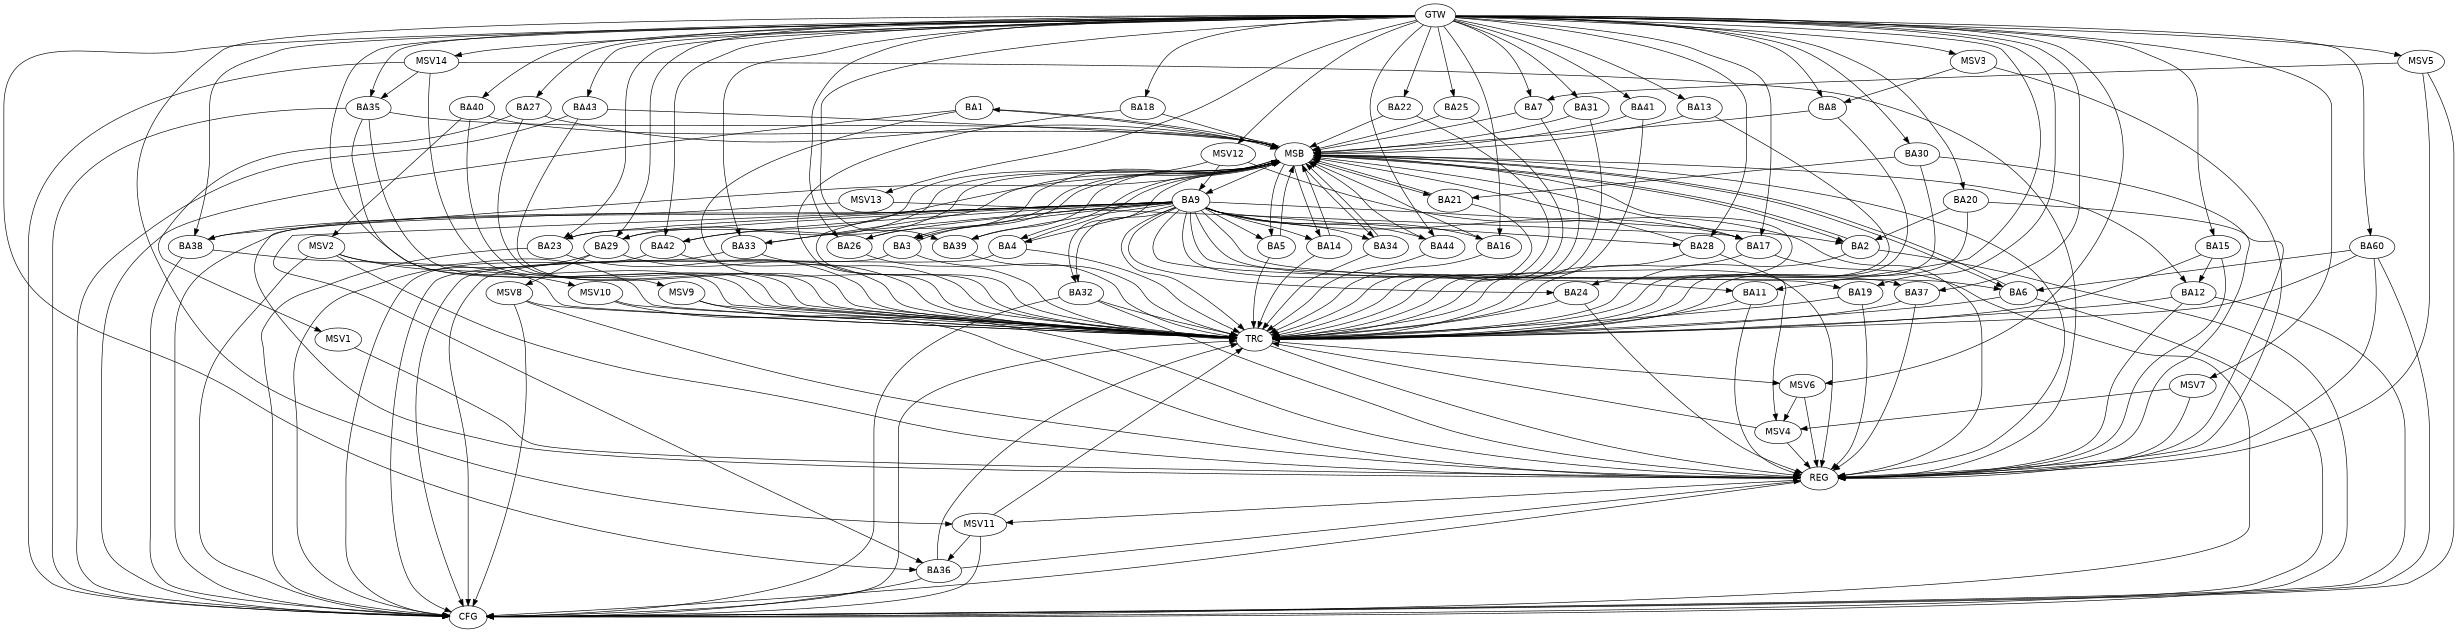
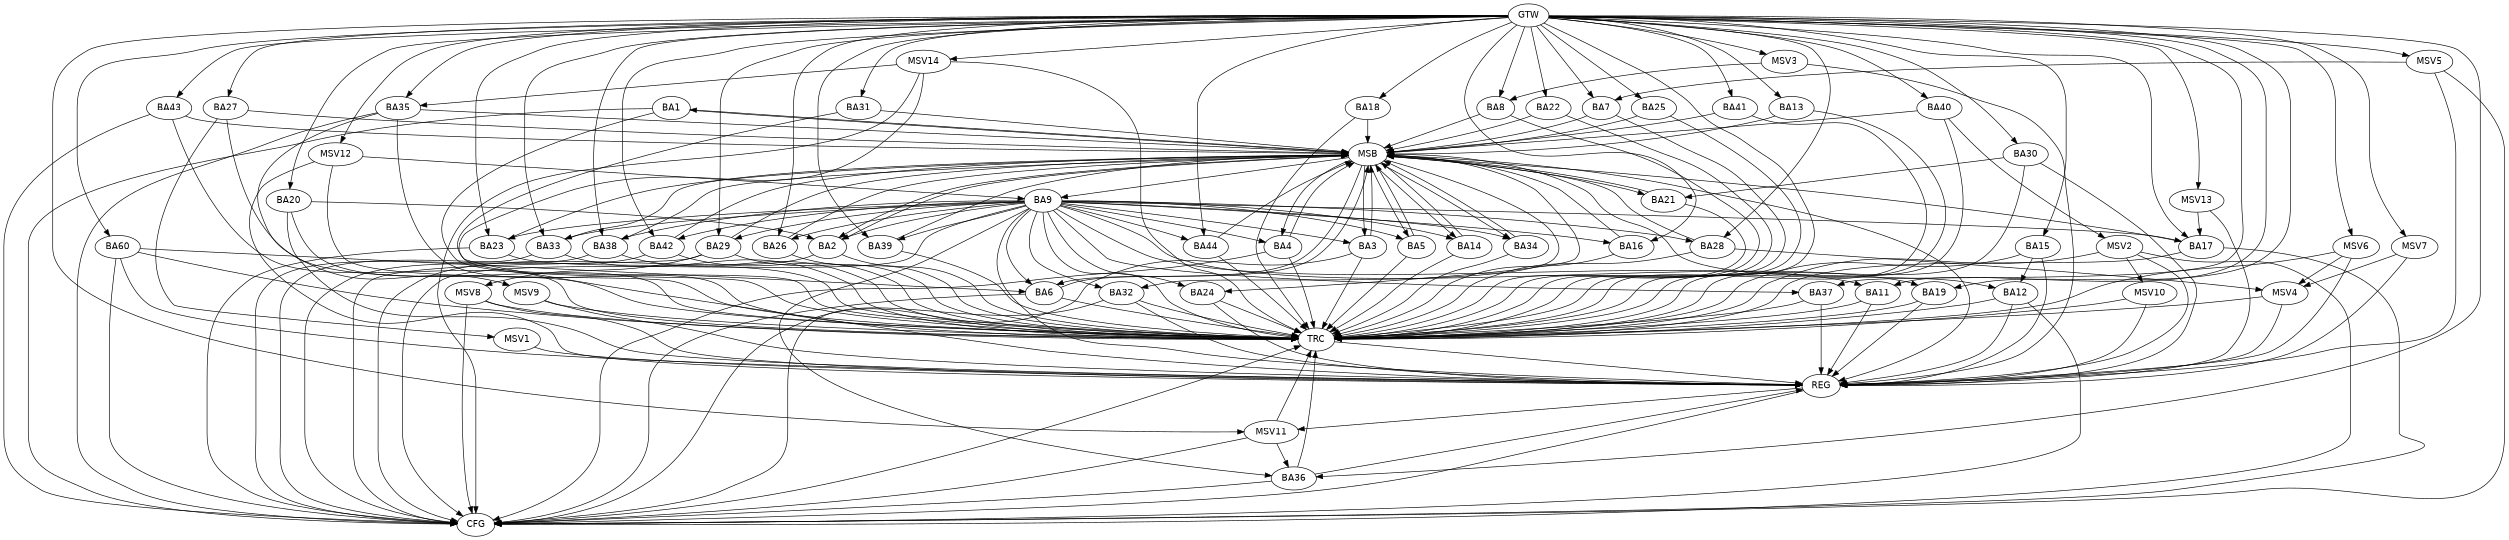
edge "TRC" -> "MSV6": reversed
